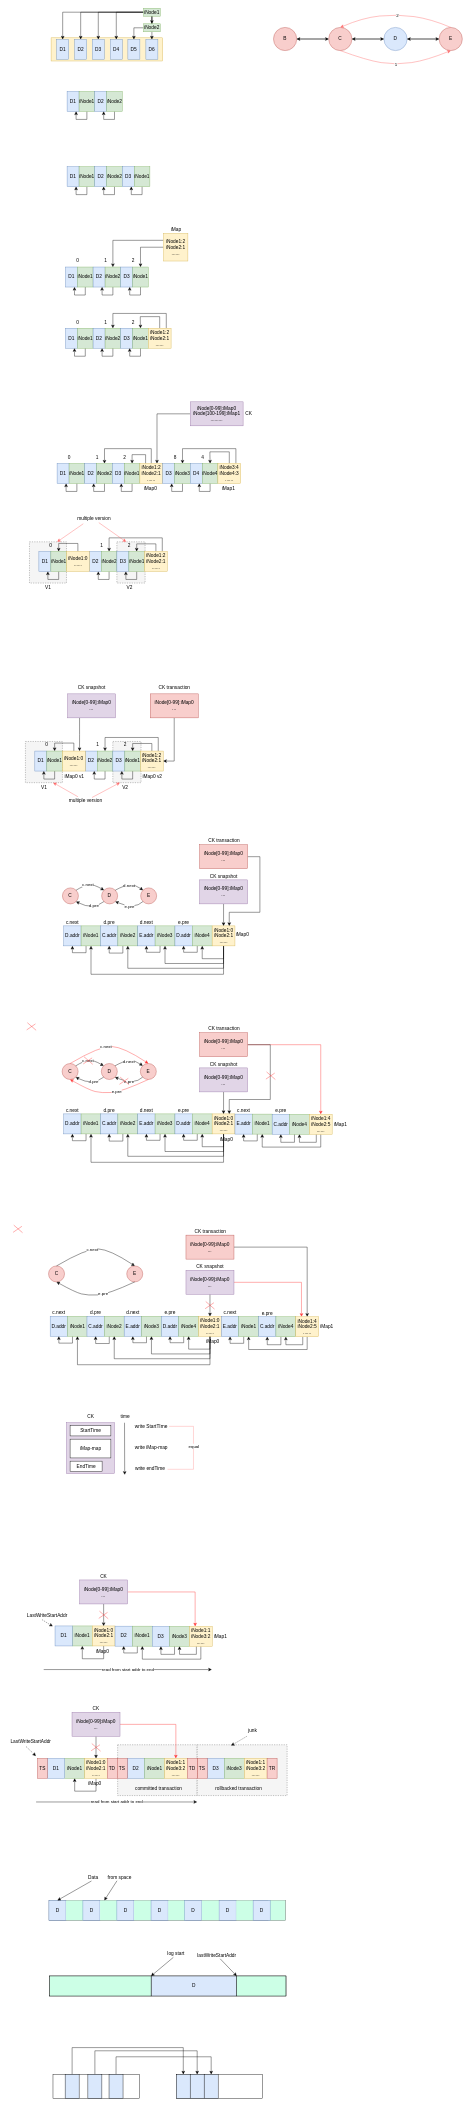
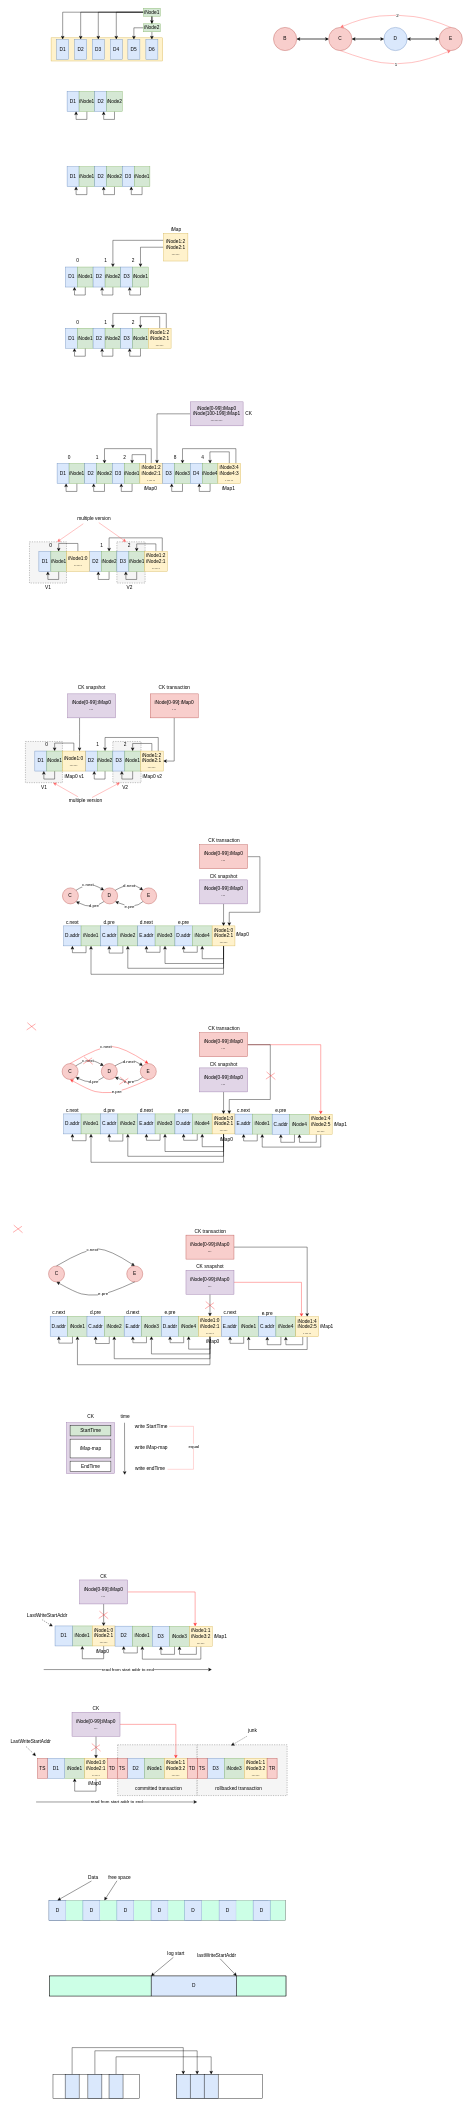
node "StartTime": fillcolor #ffffff -> #d5e8d4
node "EndTime": size 32x10 -> 41x10
node "from space": label "from space" -> "free space"
